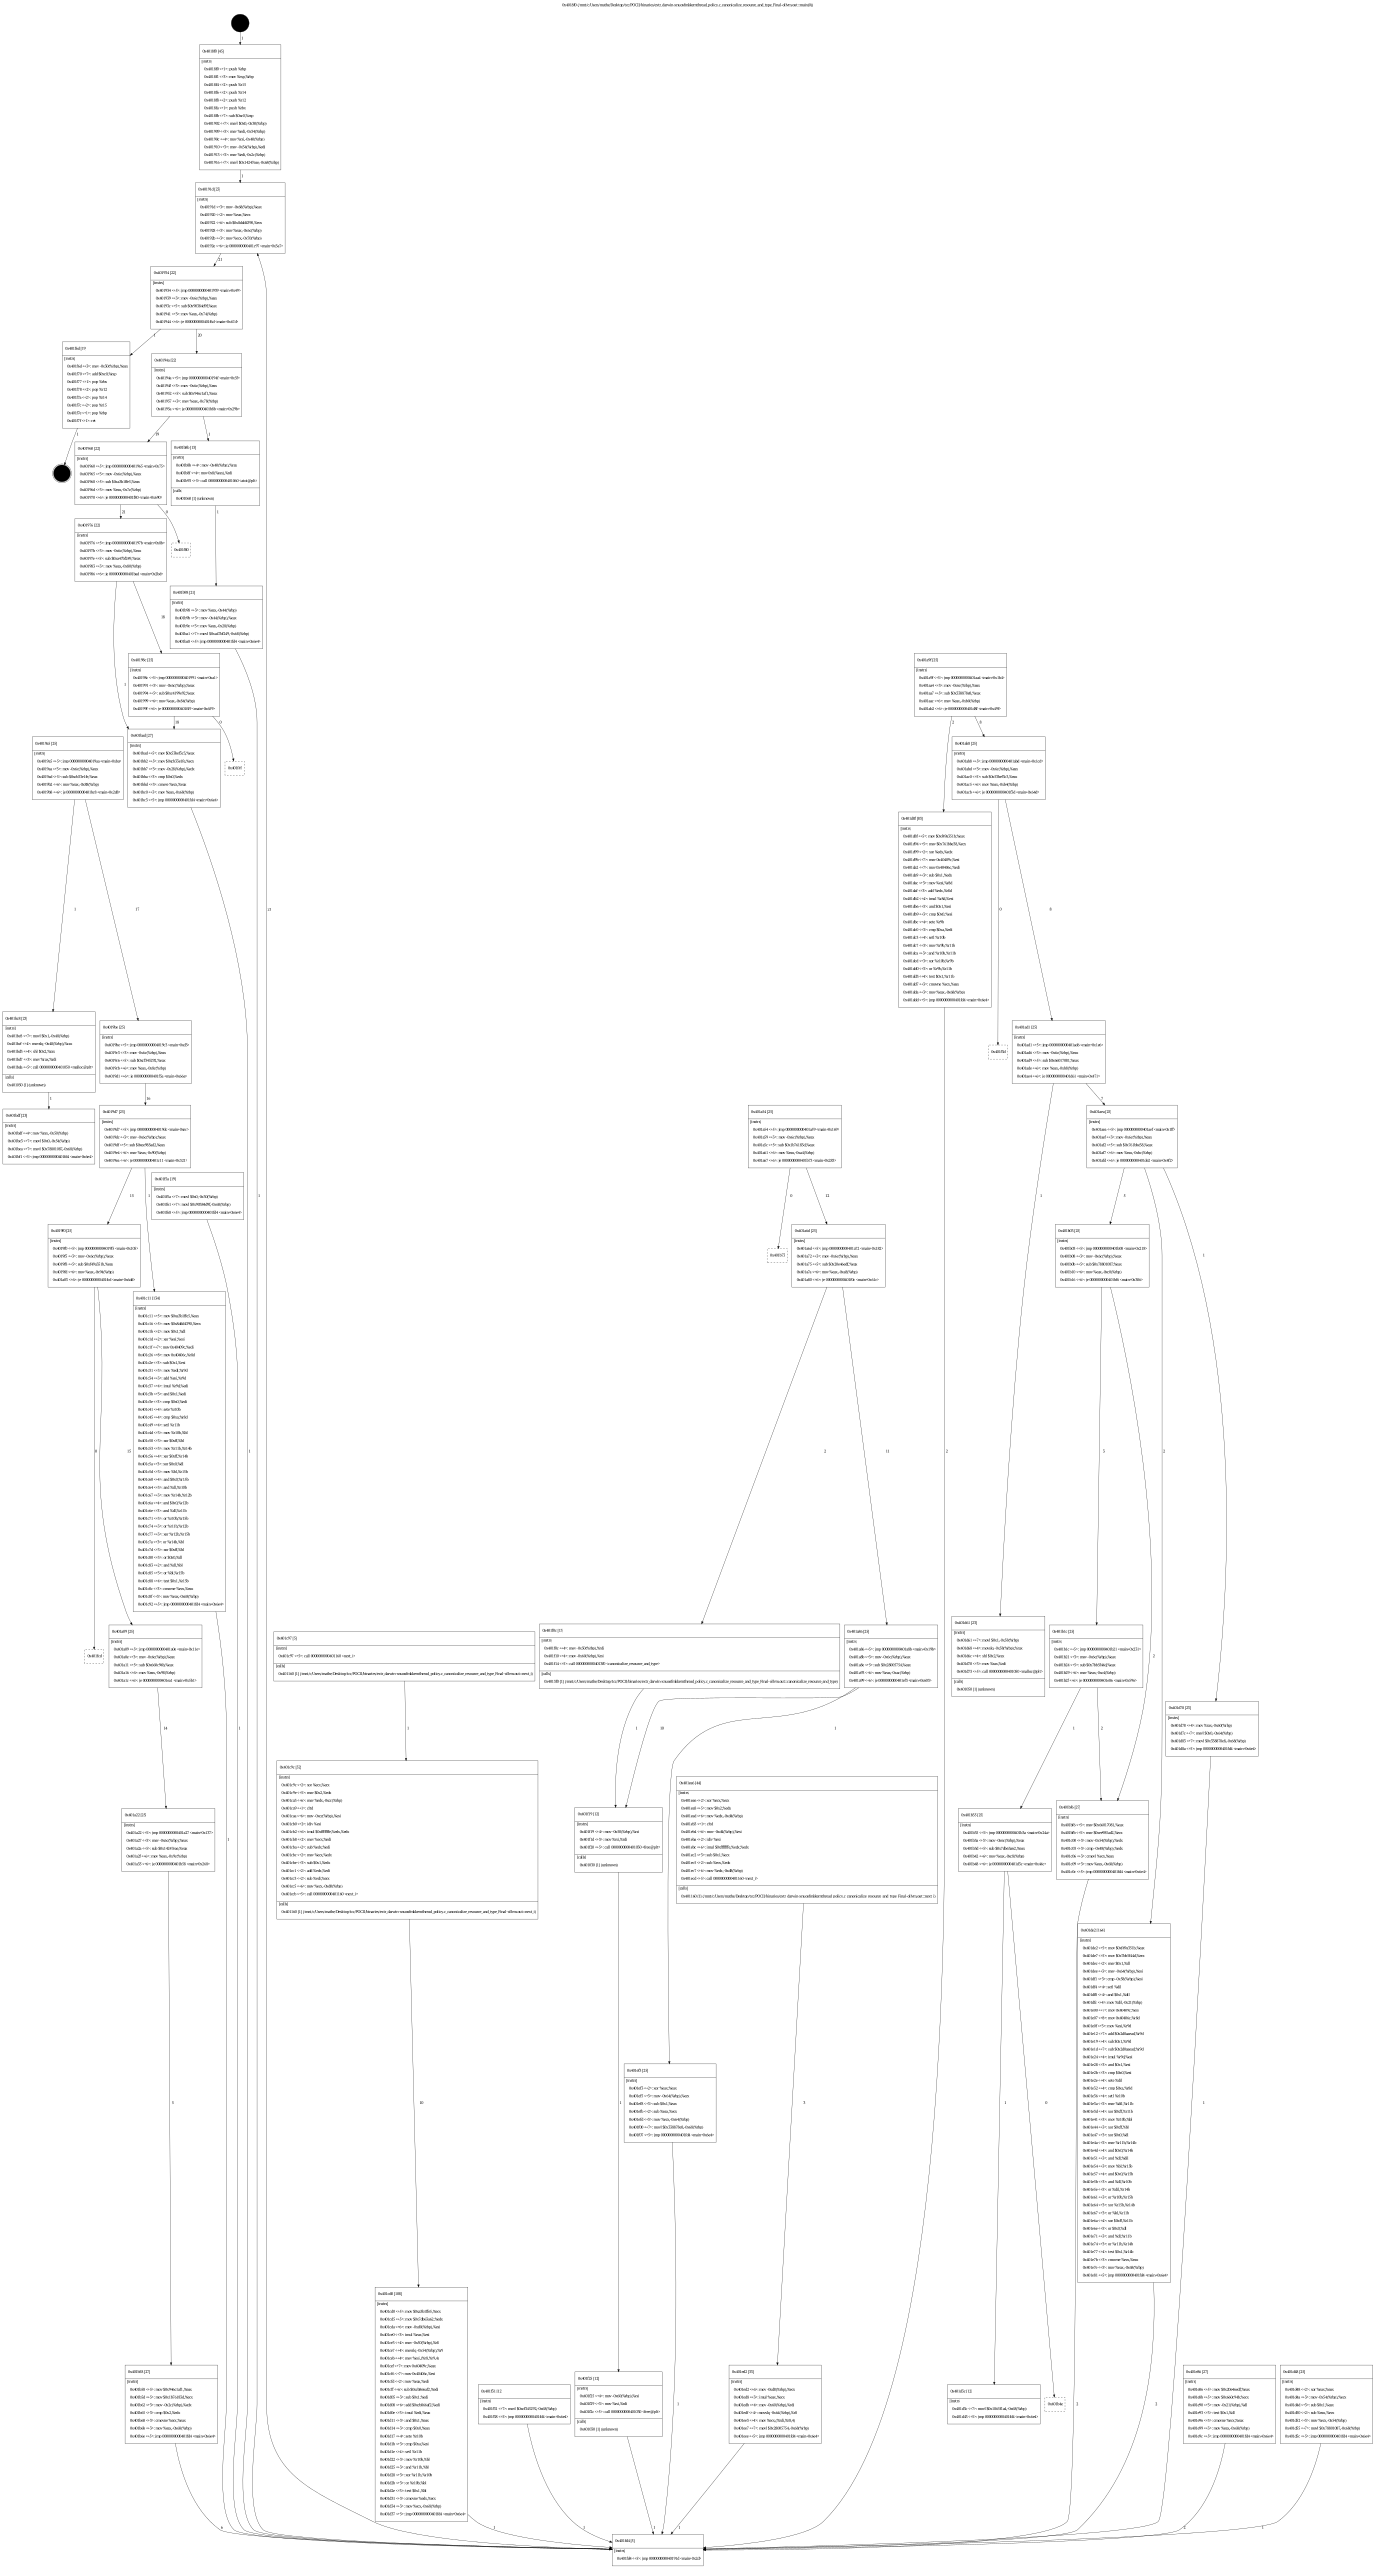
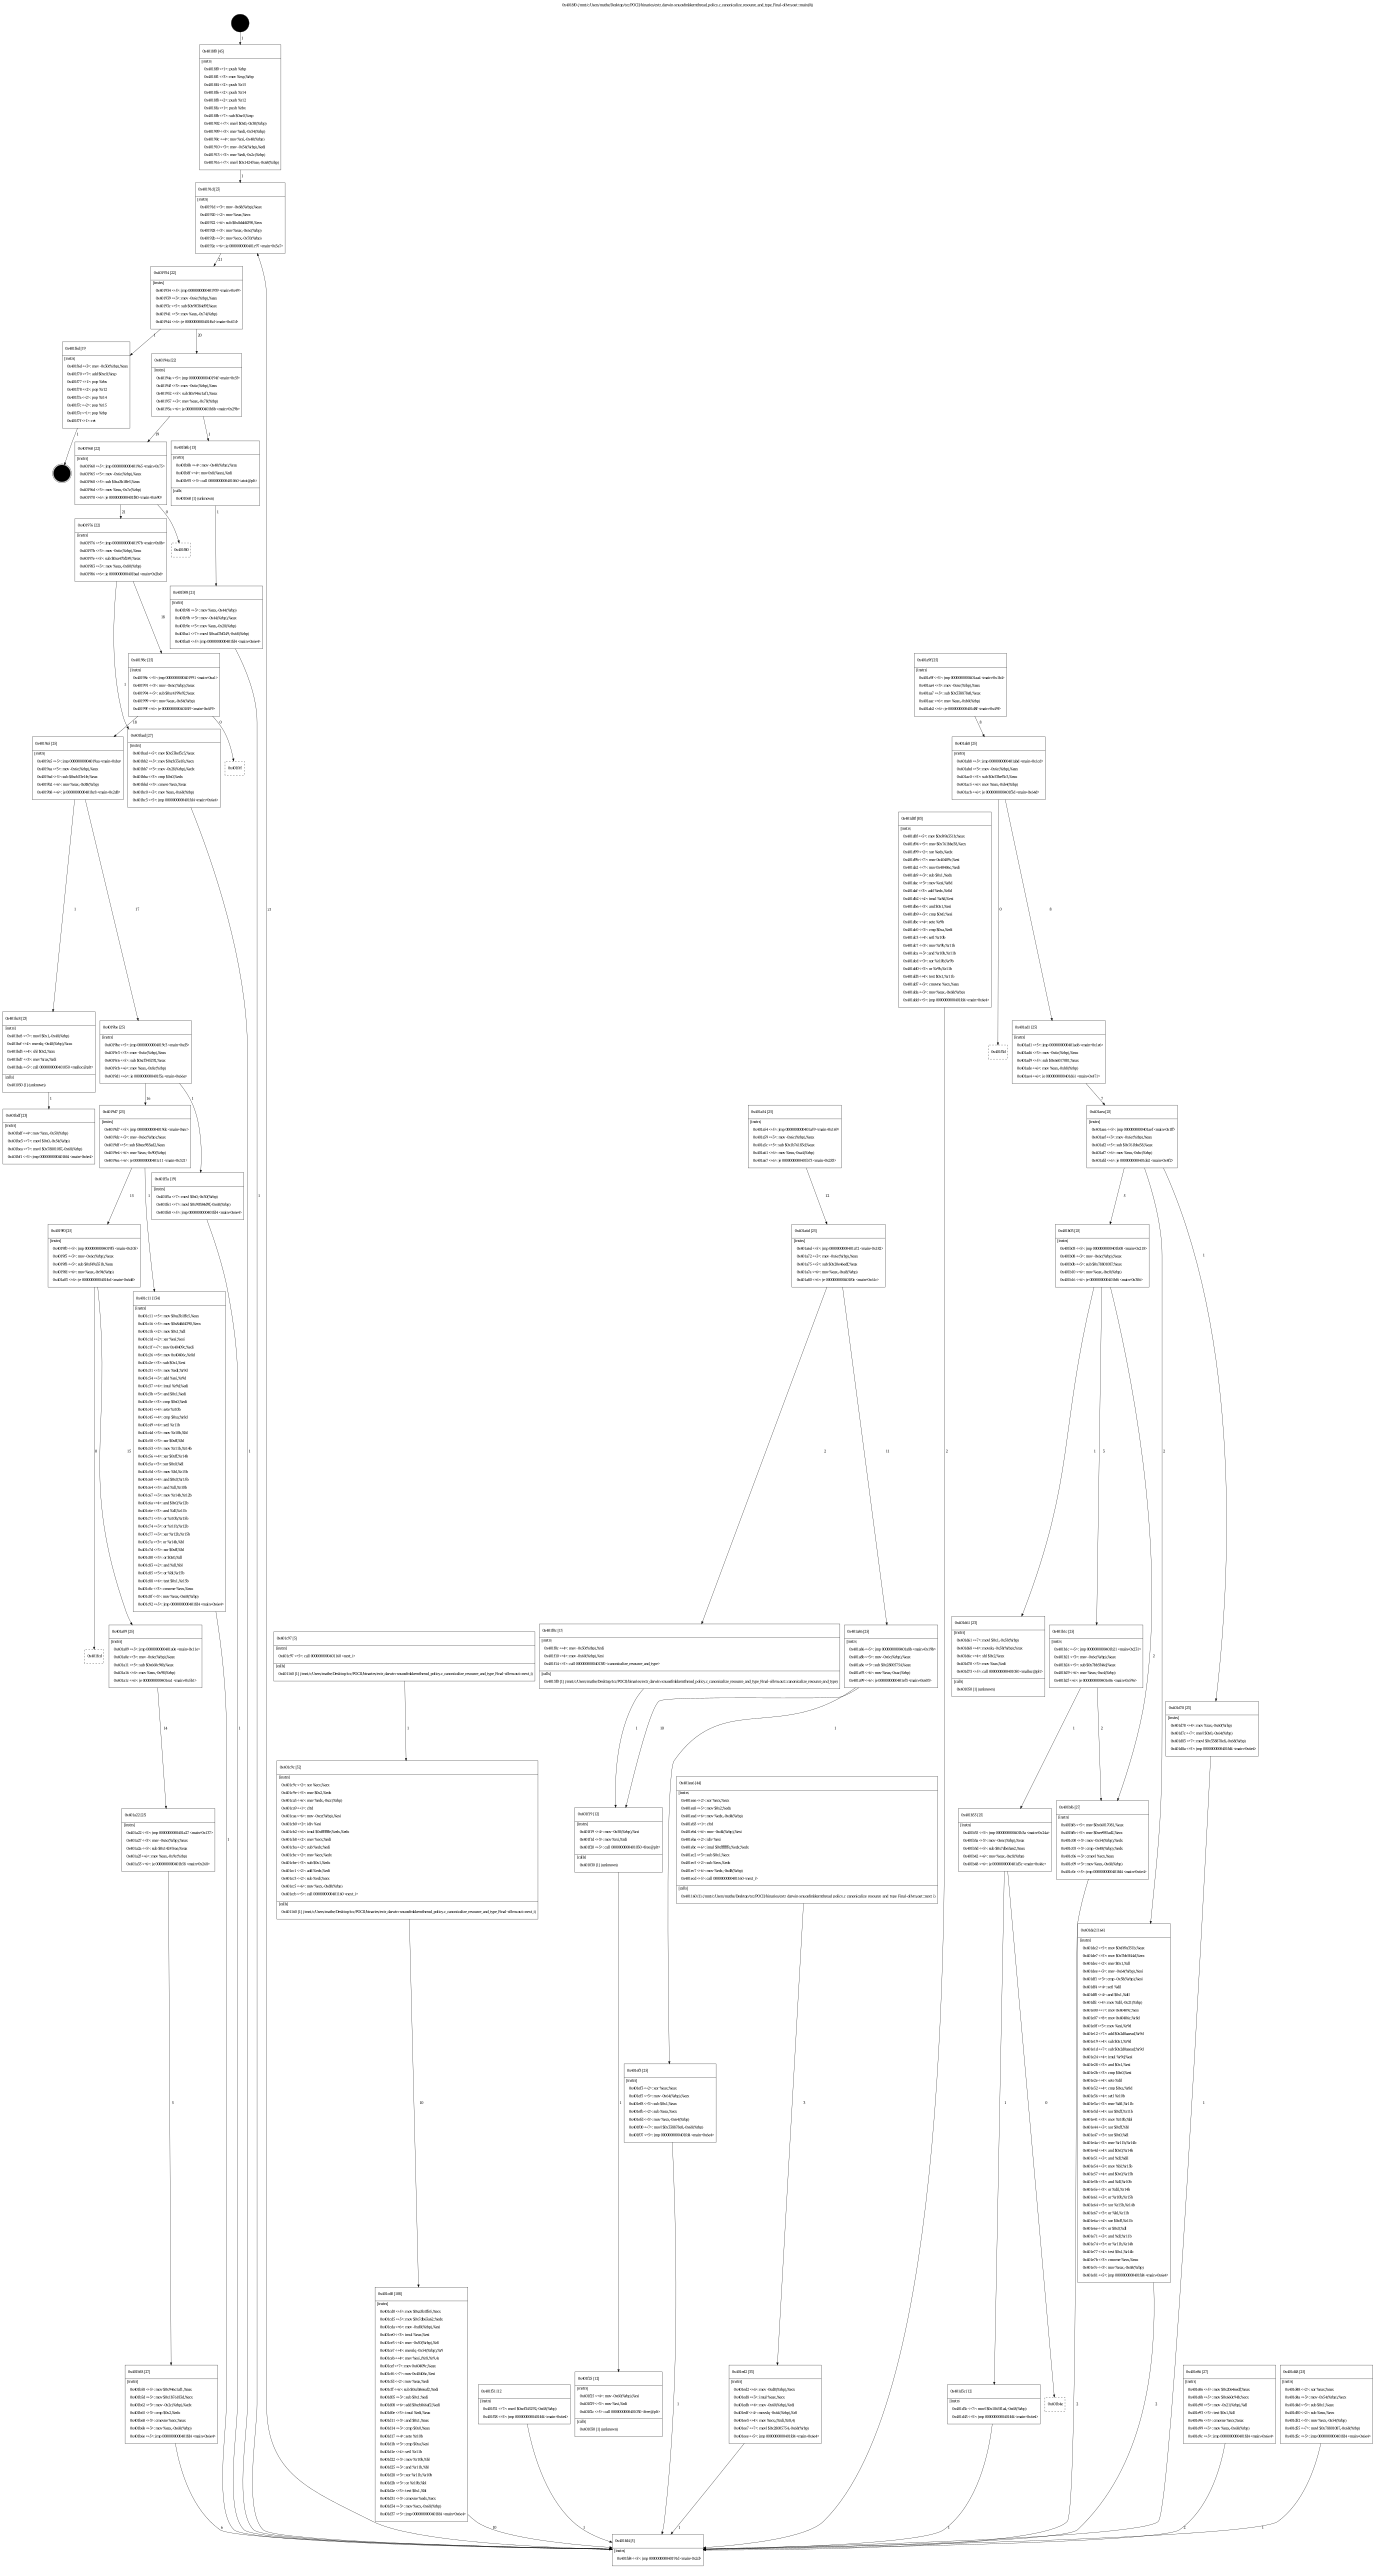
edge "0x40198c [25]" -> "0x401bad [27]": now "0x40198c [25]" -> "0x4019a5 [25]"
edge "0x401a9f [25]" -> "0x401d8f [83]": removed, label "2"
edge "0x4019be [25]" -> "0x401f5a [19]": added, label "1"
node "0x401b73": removed
edge "0x401ad1 [25]" -> "0x401d61 [23]": now "0x401b03 [25]" -> "0x401d61 [23]"
edge "0x401f25 [12]" -> "0x401fd4 [5]": now "0x401d3c [12]" -> "0x401fd4 [5]"
edge "0x401cd0 [108]" -> "0x401fd4 [5]": label " 1" -> " 10"
